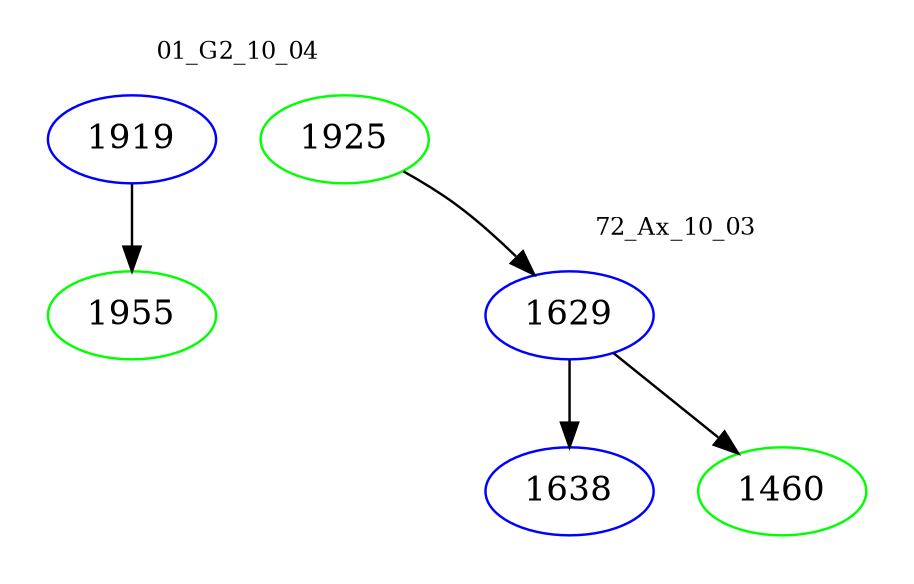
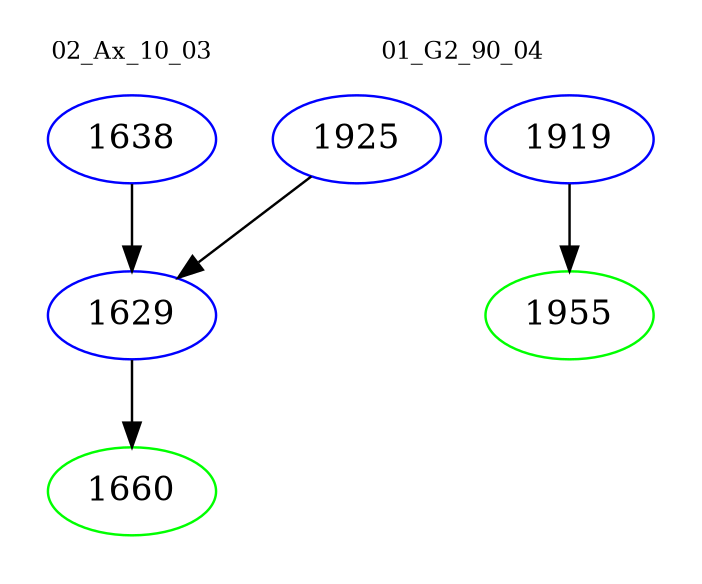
cluster "01_G2_10_04": label "01_G2_10_04" -> "01_G2_90_04"
node "1925": color green -> blue
cluster "72_Ax_10_03": label "72_Ax_10_03" -> "02_Ax_10_03"
edge "1629" -> "1638": reversed
node "1460": label "1460" -> "1660"
